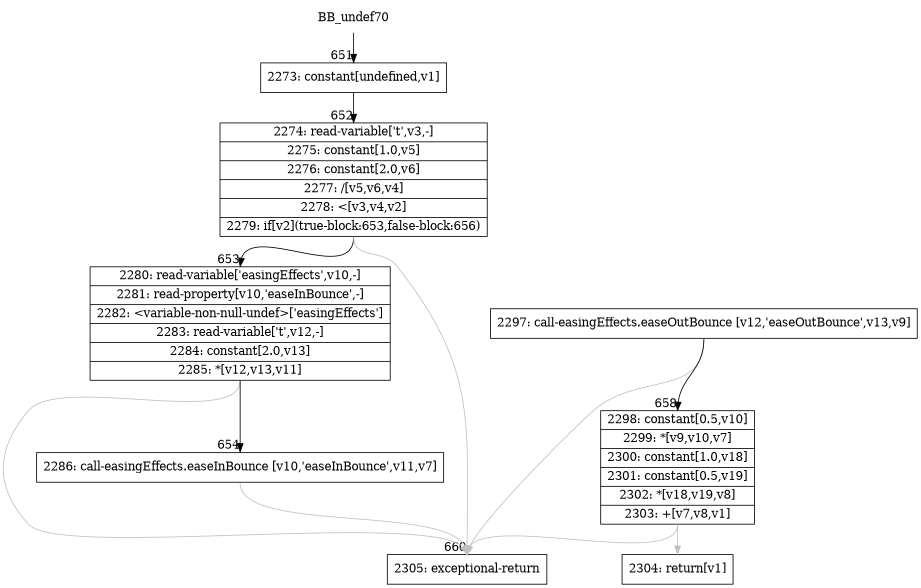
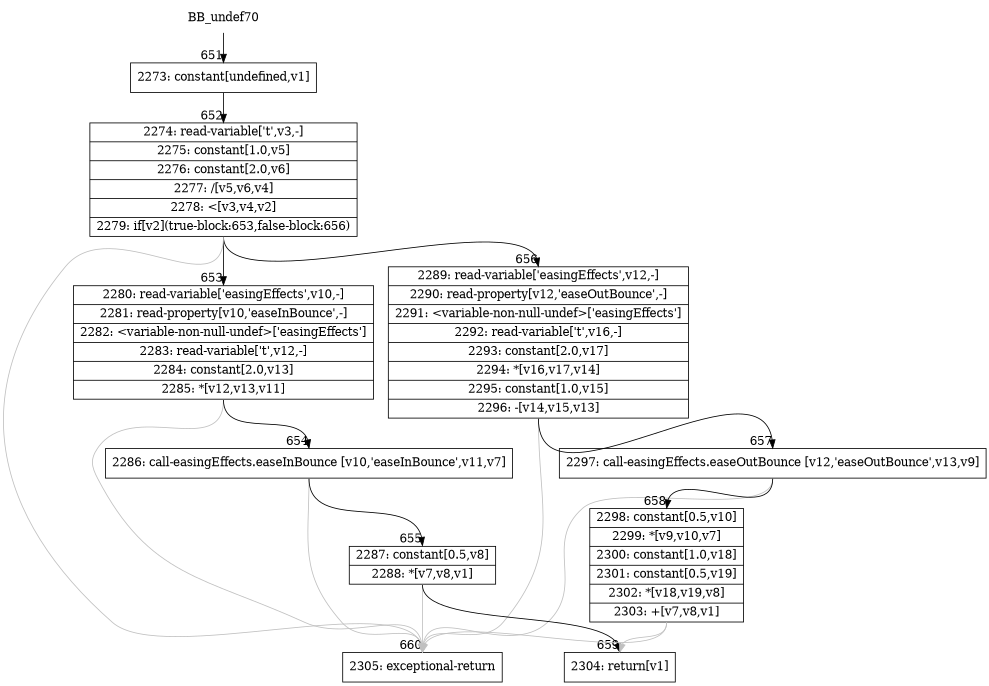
node "2289: read-variable['easingEffects',v12,-]": added
node "2287: constant[0.5,v8]": added
